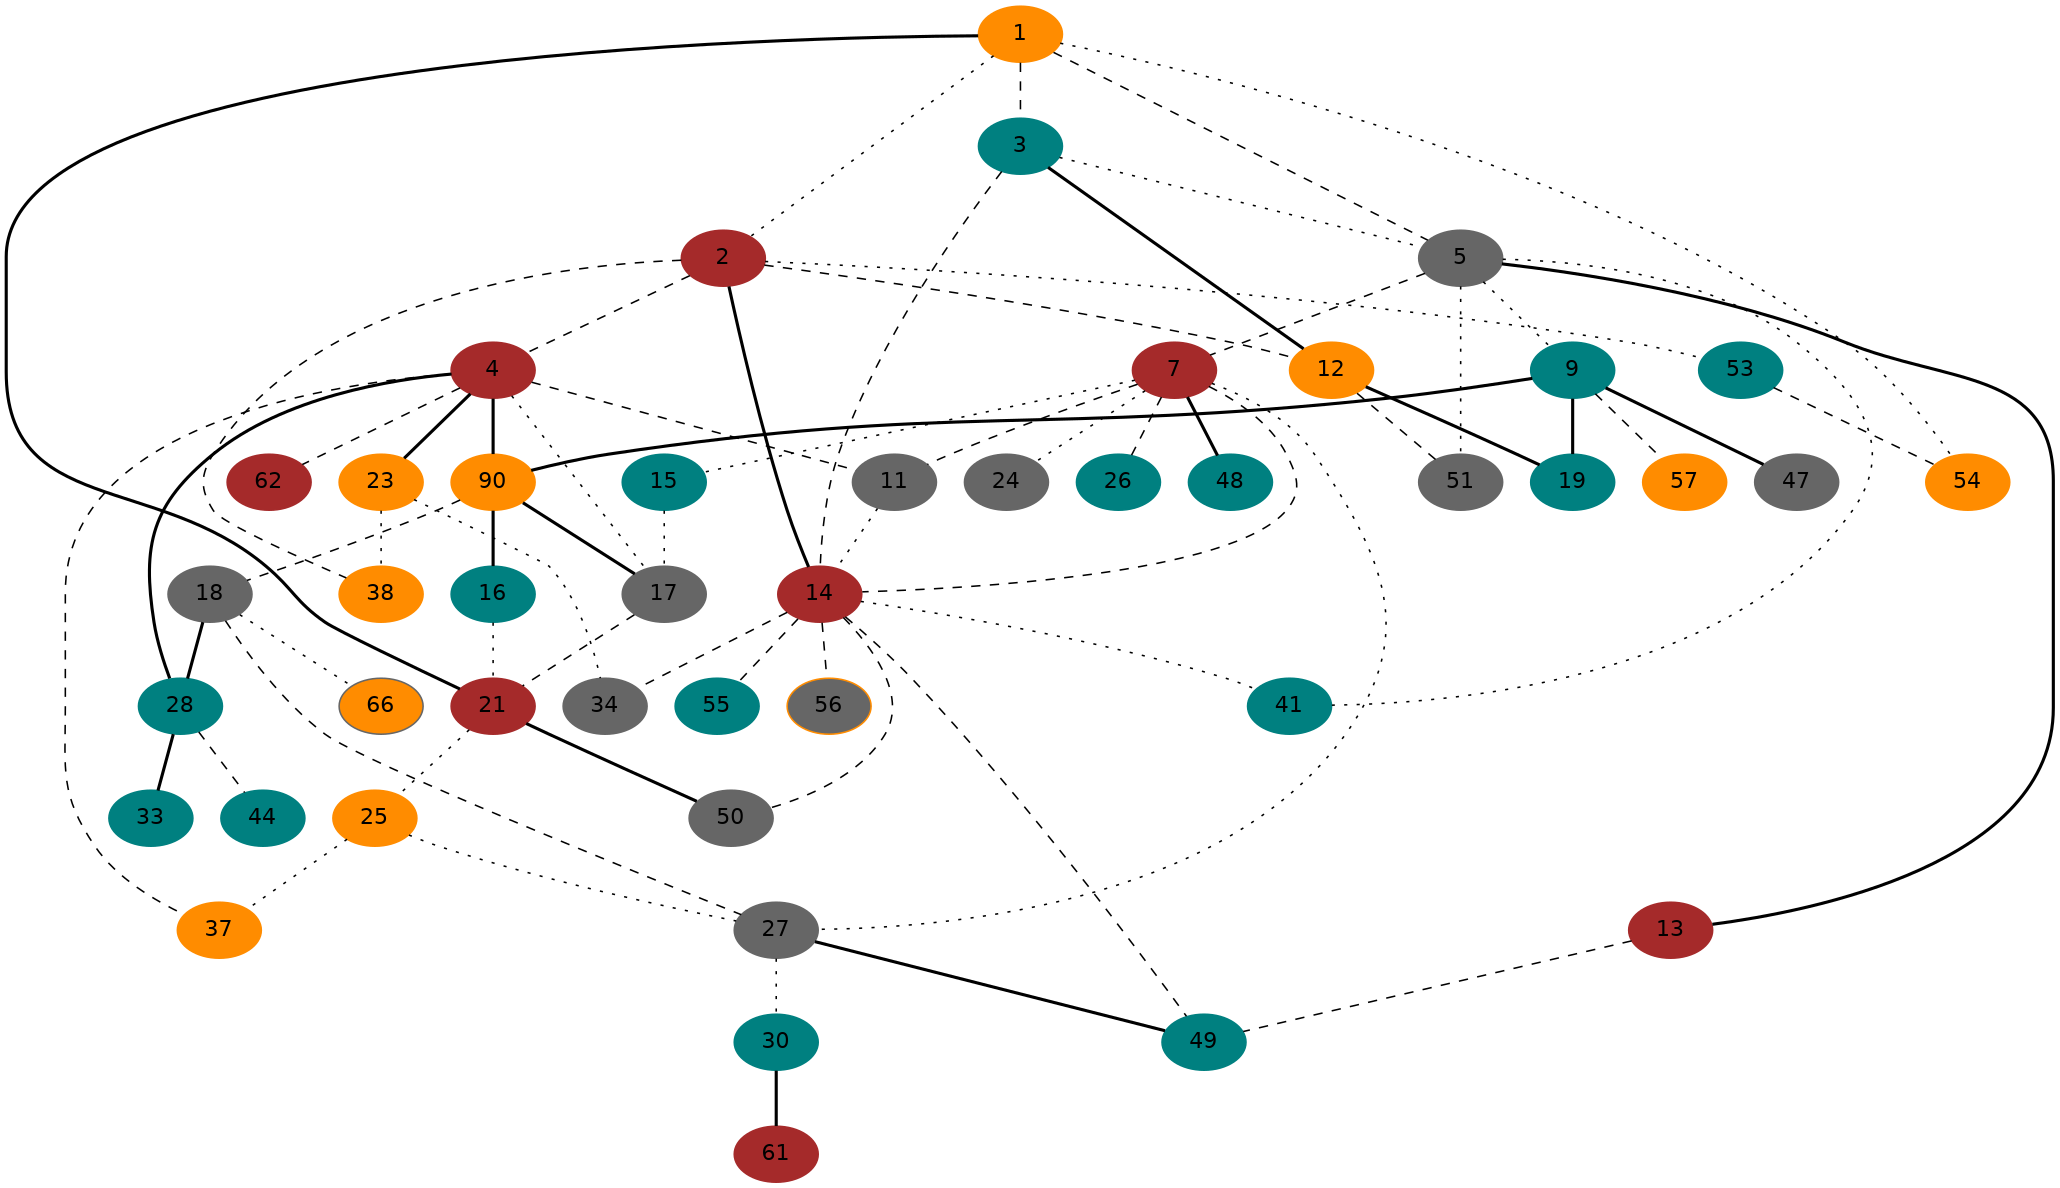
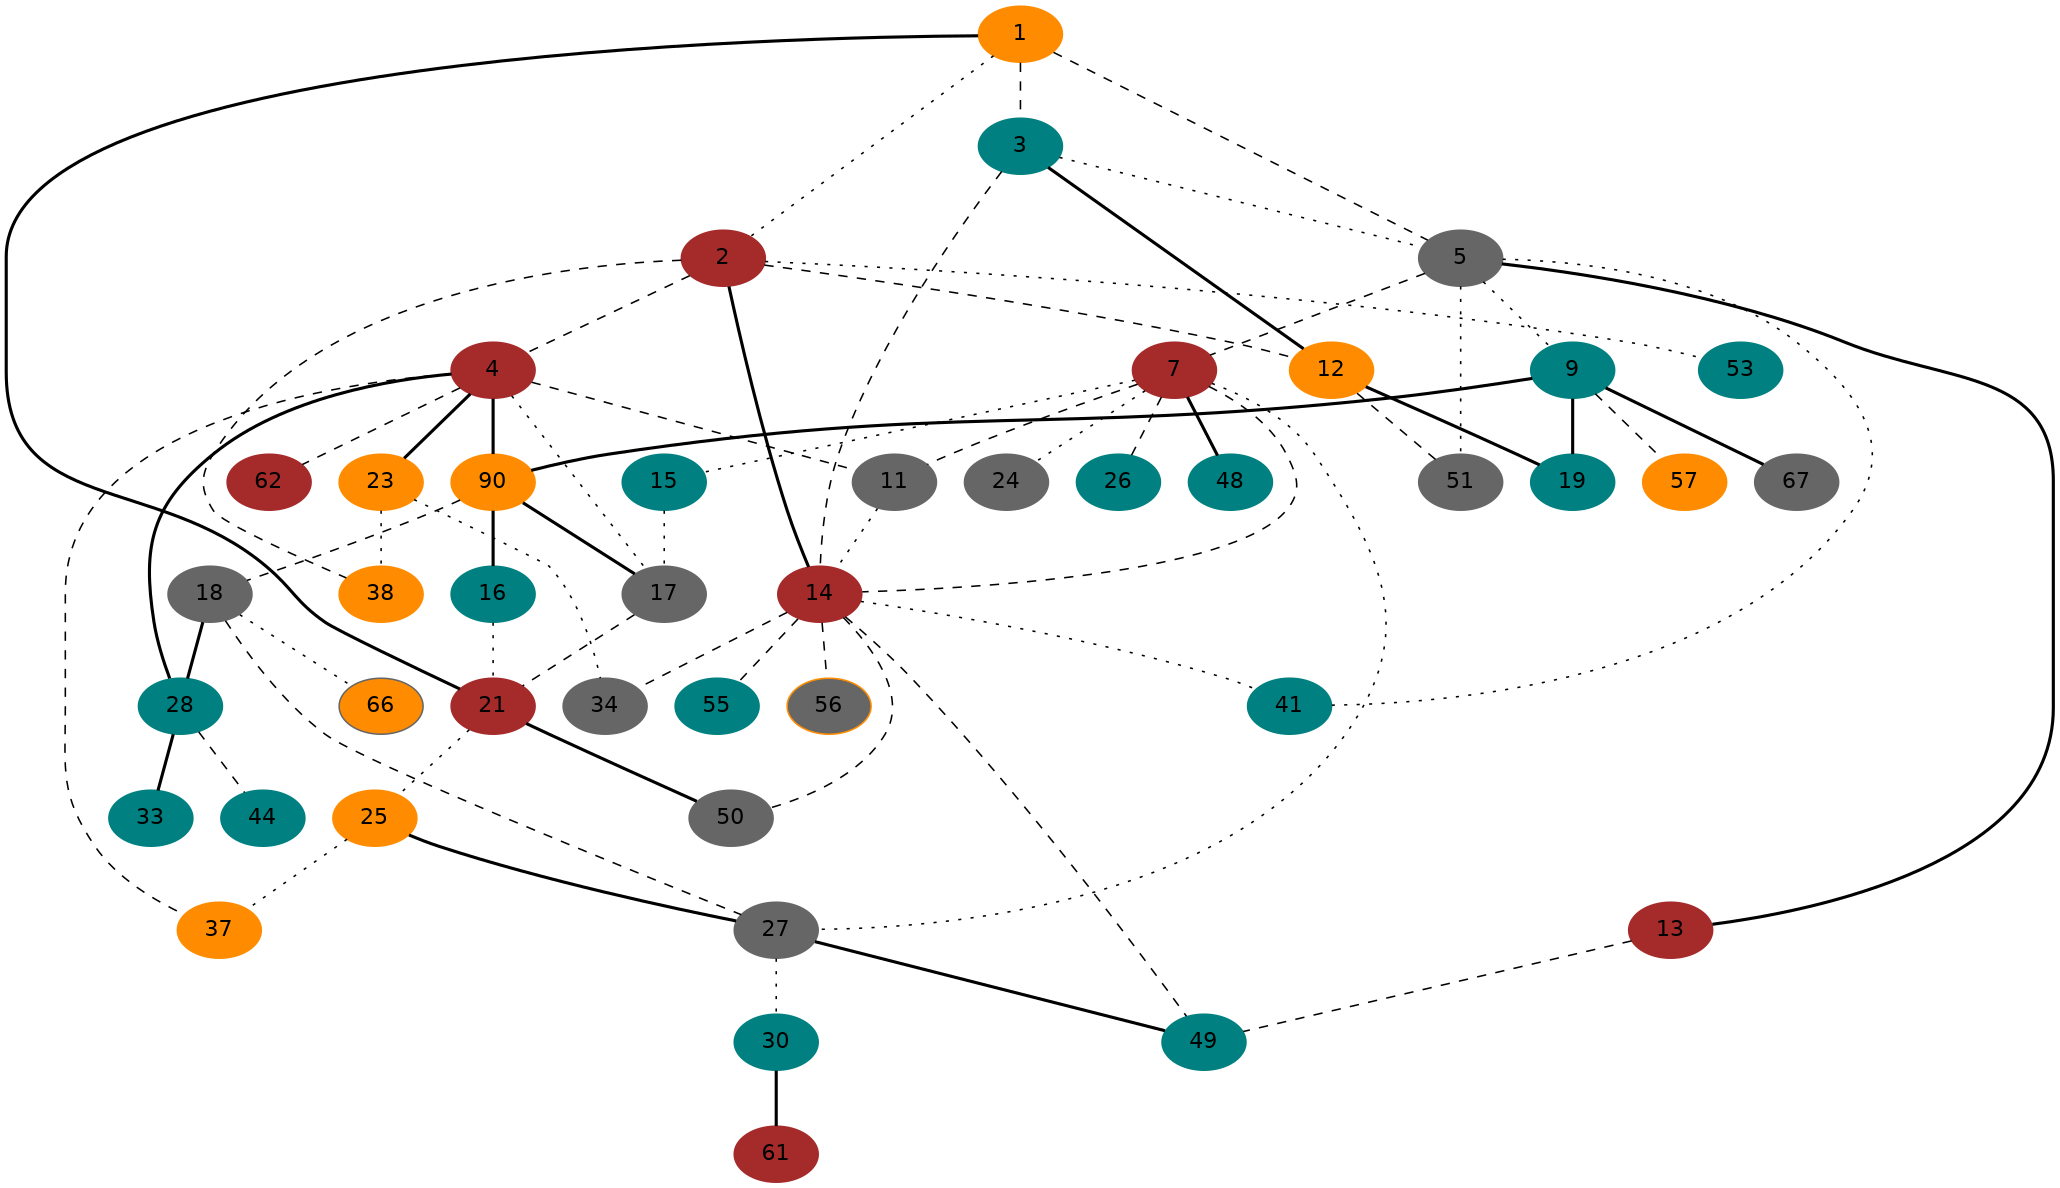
node "47": label "47" -> "67"
node "54": removed
edge "25" -- "27": style dotted -> bold
